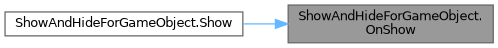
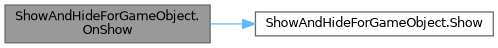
edge "ShowAndHideForGameObject.Show" -> "ShowAndHideForGameObject. OnShow": reversed
